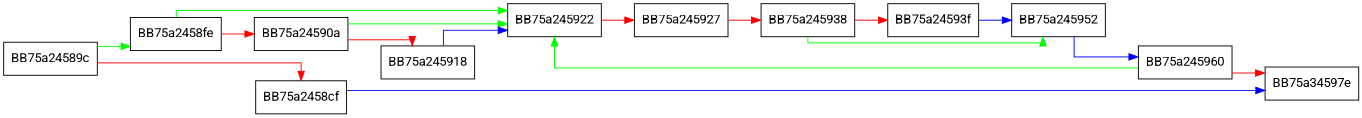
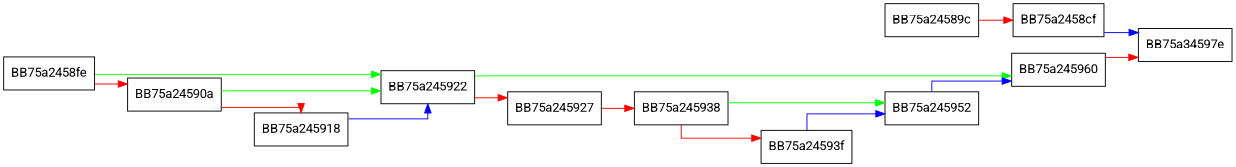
edge "BB75a24589c" -> "BB75a2458fe": removed
edge "BB75a245960" -> "BB75a245922": reversed
